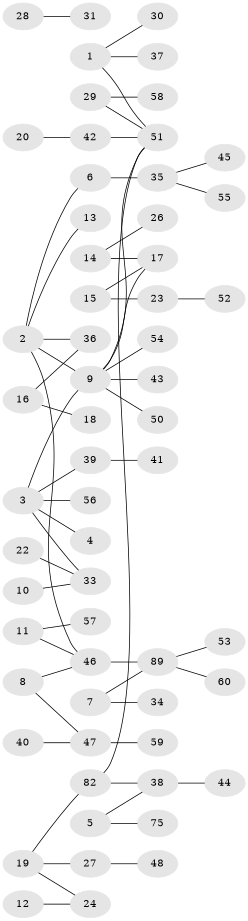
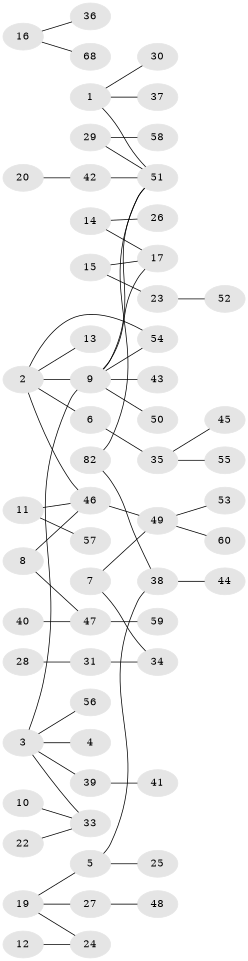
edge "2" -- "36": now "2" -- "54"
node "18": label "18" -> "68"
edge "31" -- "34": added
node "89": label "89" -> "49"
edge "82" -- "19": now "5" -- "19"
node "75": label "75" -> "25"
